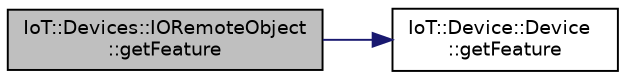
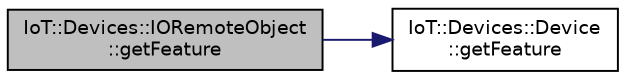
node "IoT::Device::Device ::getFeature": label "IoT::Device::Device ::getFeature" -> "IoT::Devices::Device ::getFeature"
